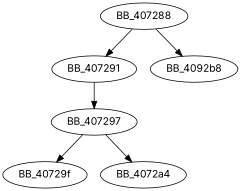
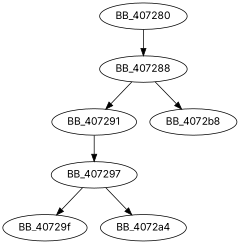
node "BB_407280": added
node "BB_4092b8": label "BB_4092b8" -> "BB_4072b8"
